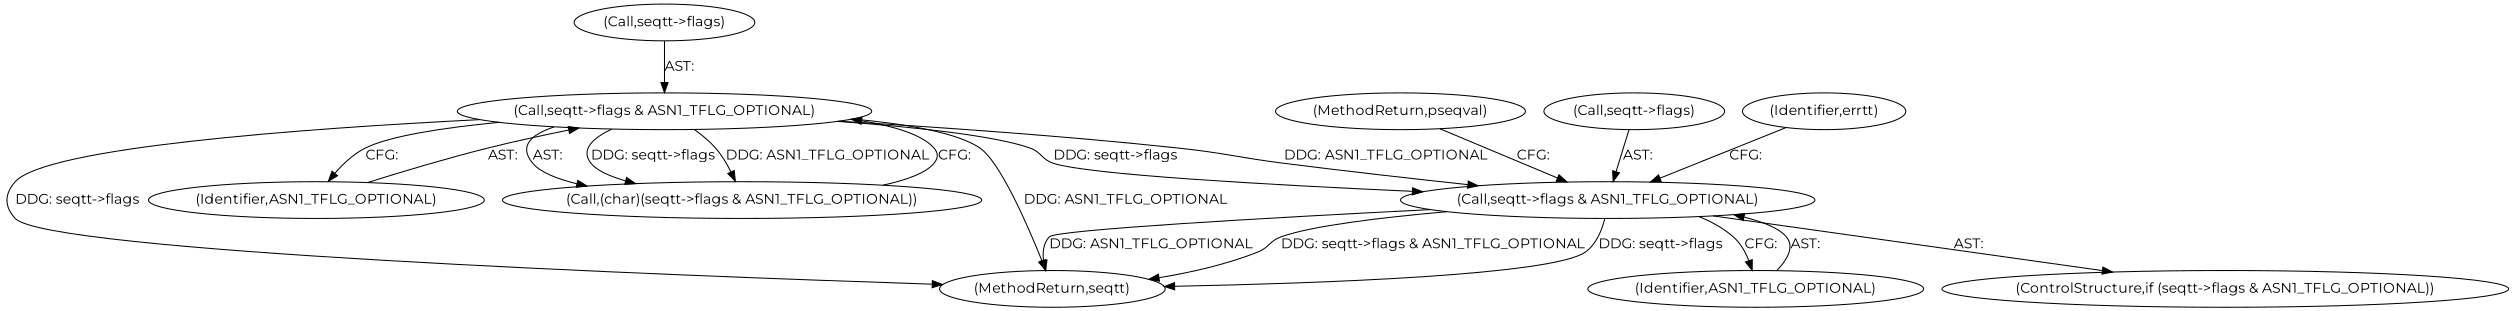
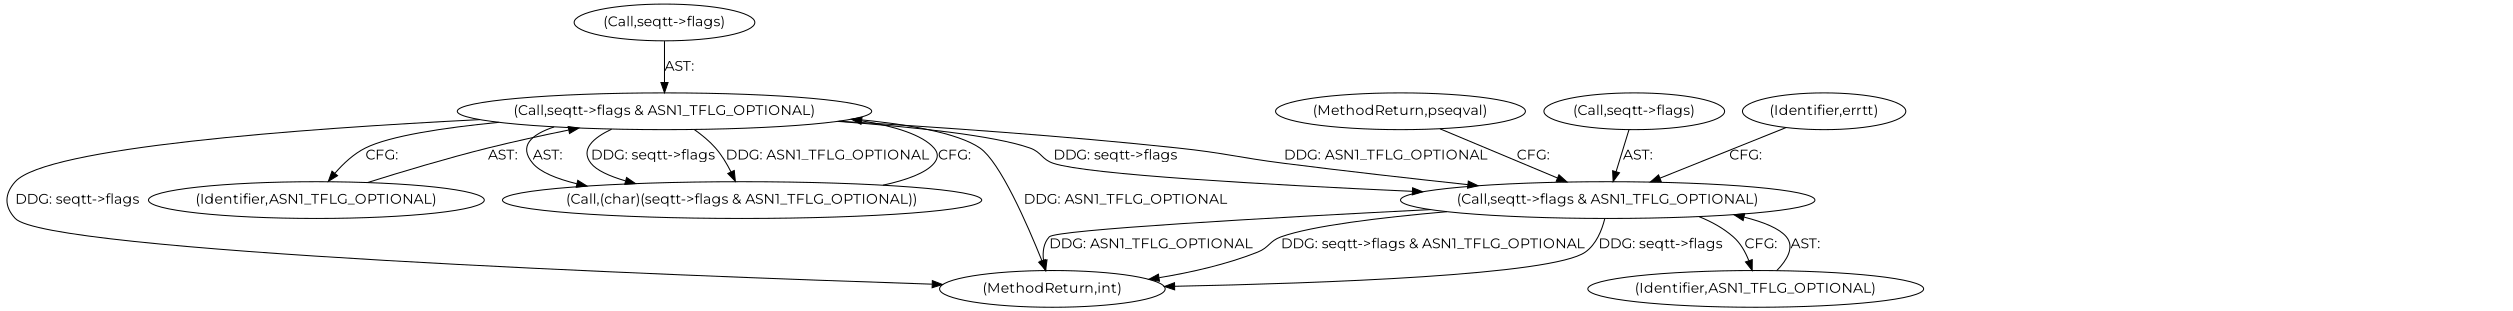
node "(MethodReturn,seqtt)": label "(MethodReturn,seqtt)" -> "(MethodReturn,int)"
node "(ControlStructure,if (seqtt->flags & ASN1_TFLG_OPTIONAL))": removed
